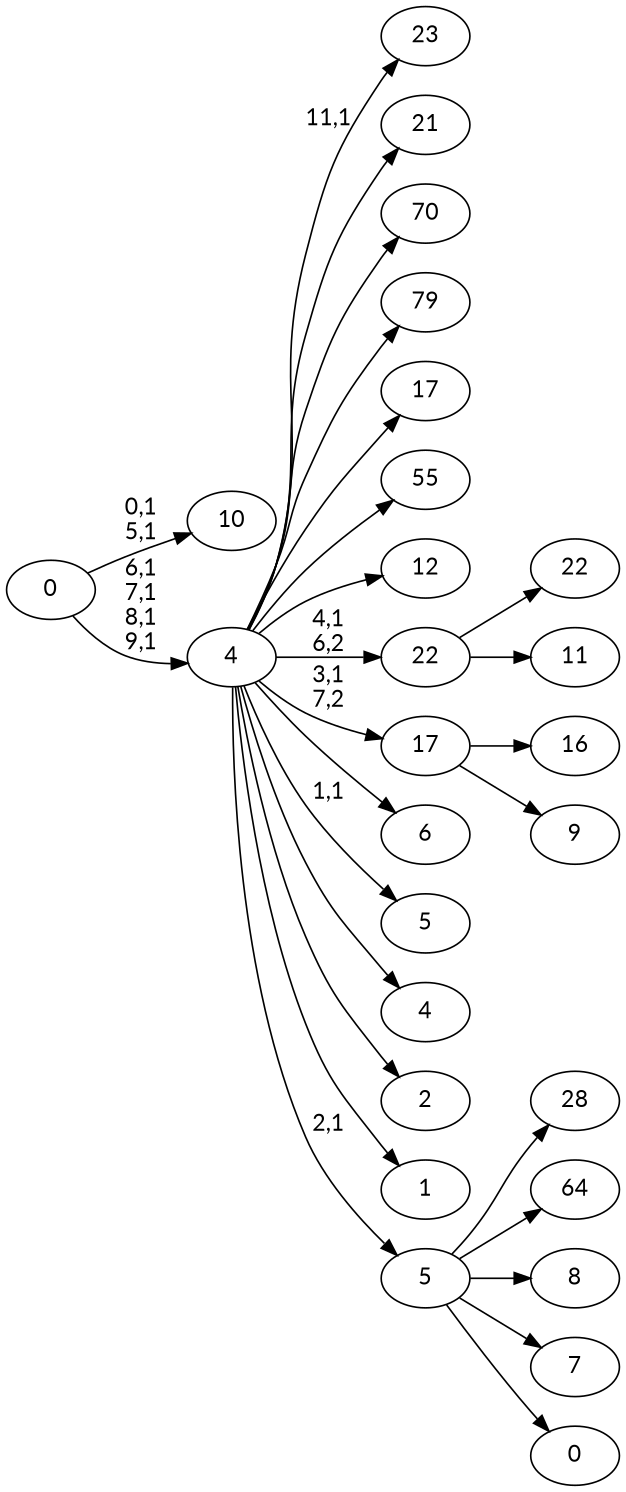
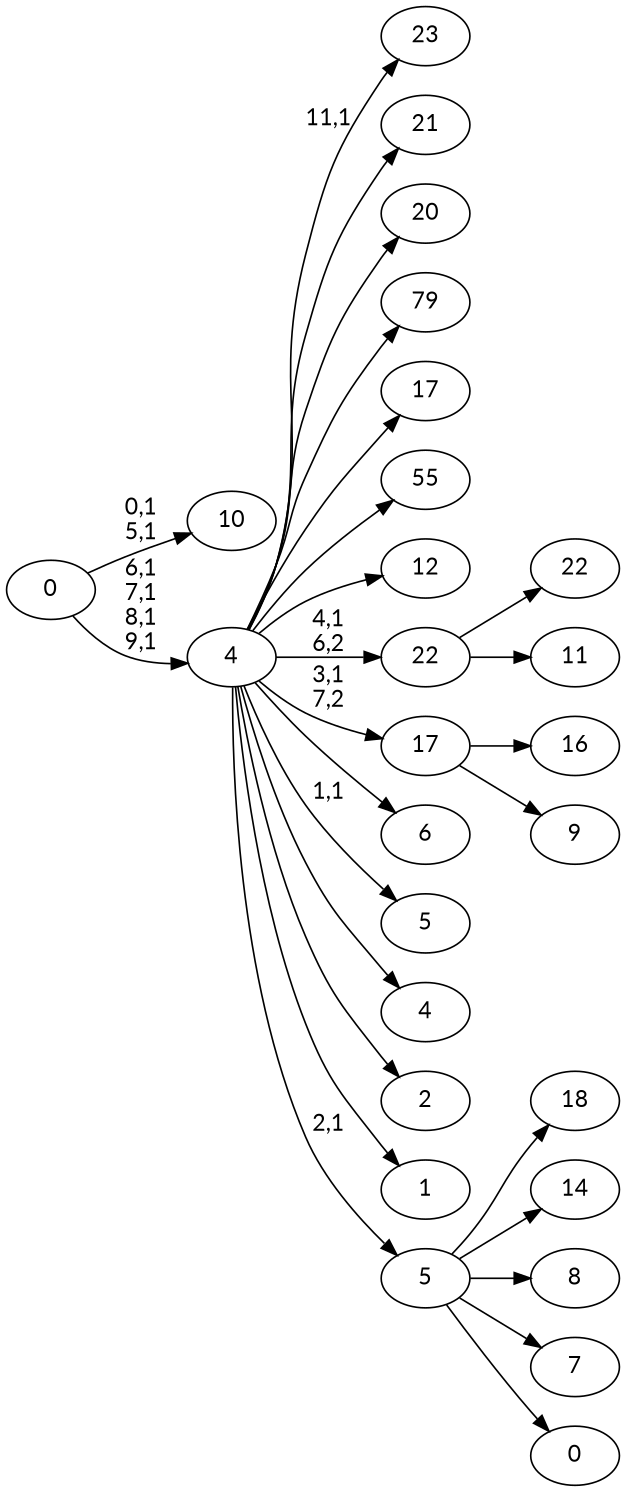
node "70": label "70" -> "20"
node "28": label "28" -> "18"
node "64": label "64" -> "14"
